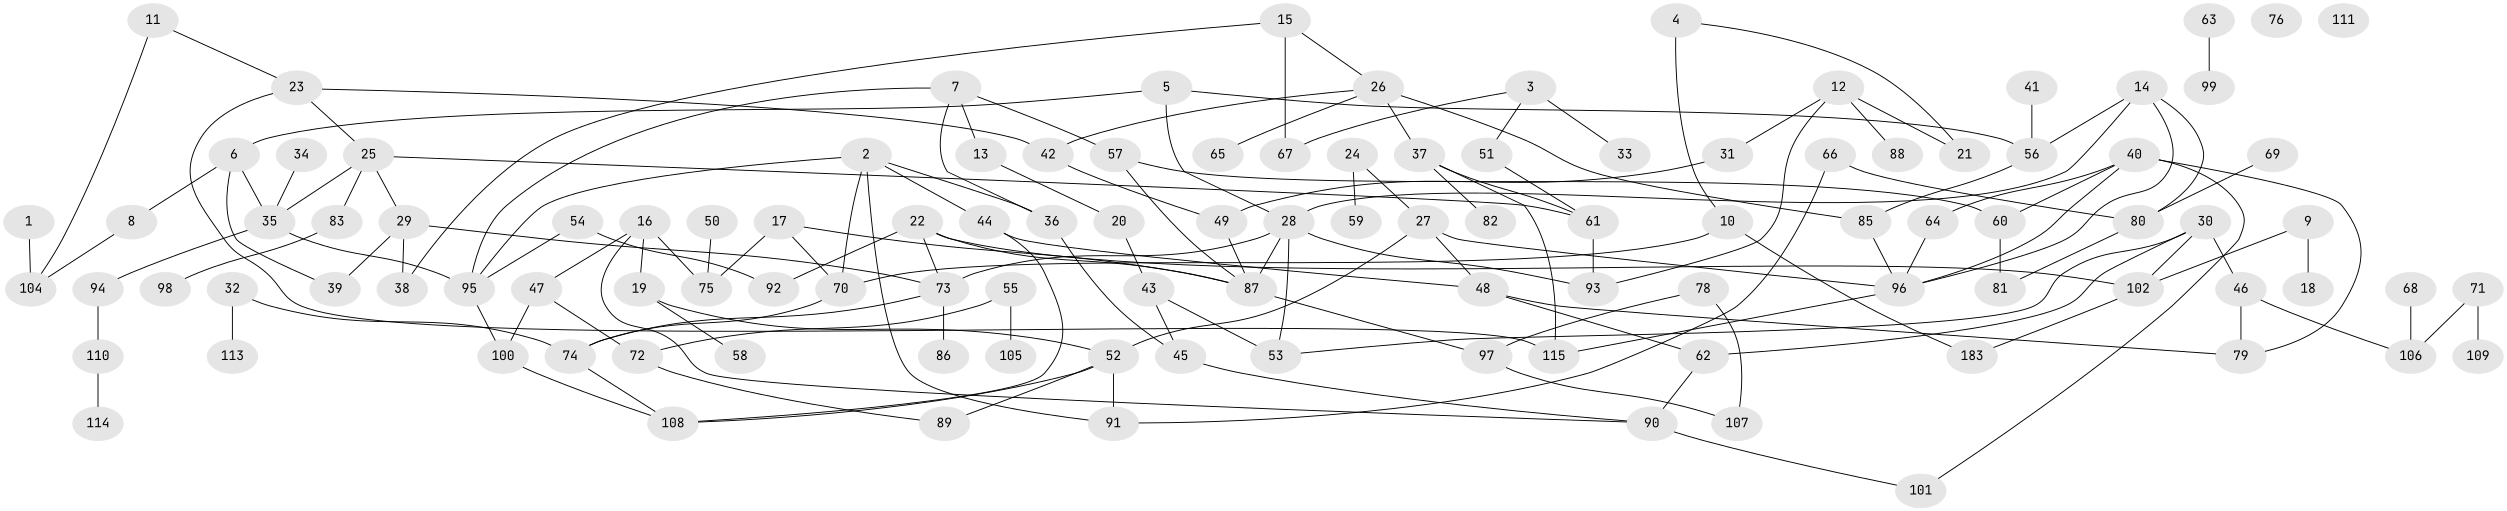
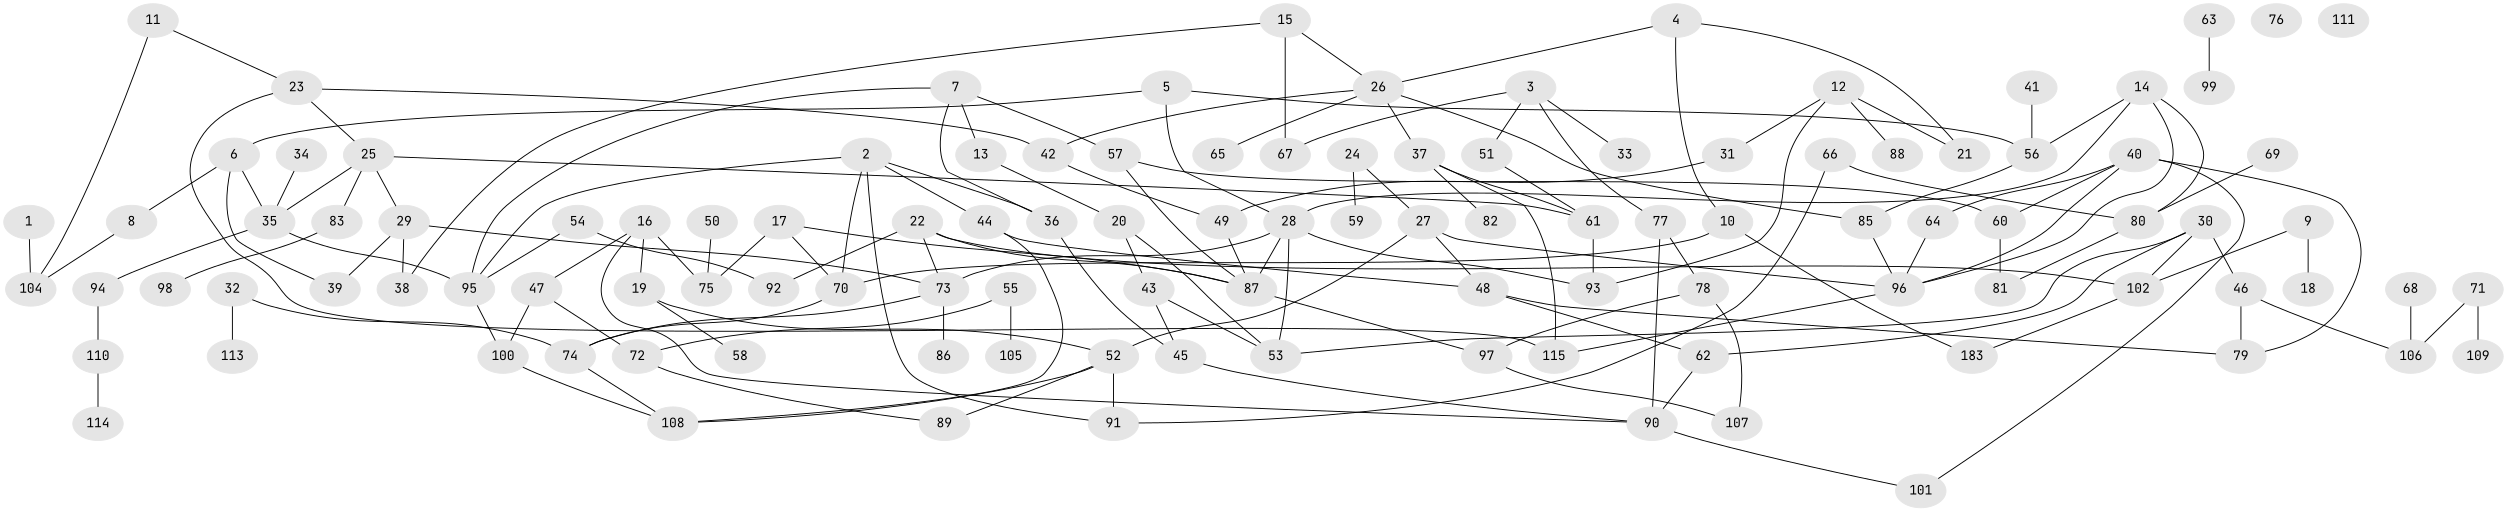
edge "4" -- "26": added
node "77": added
edge "20" -- "53": added
